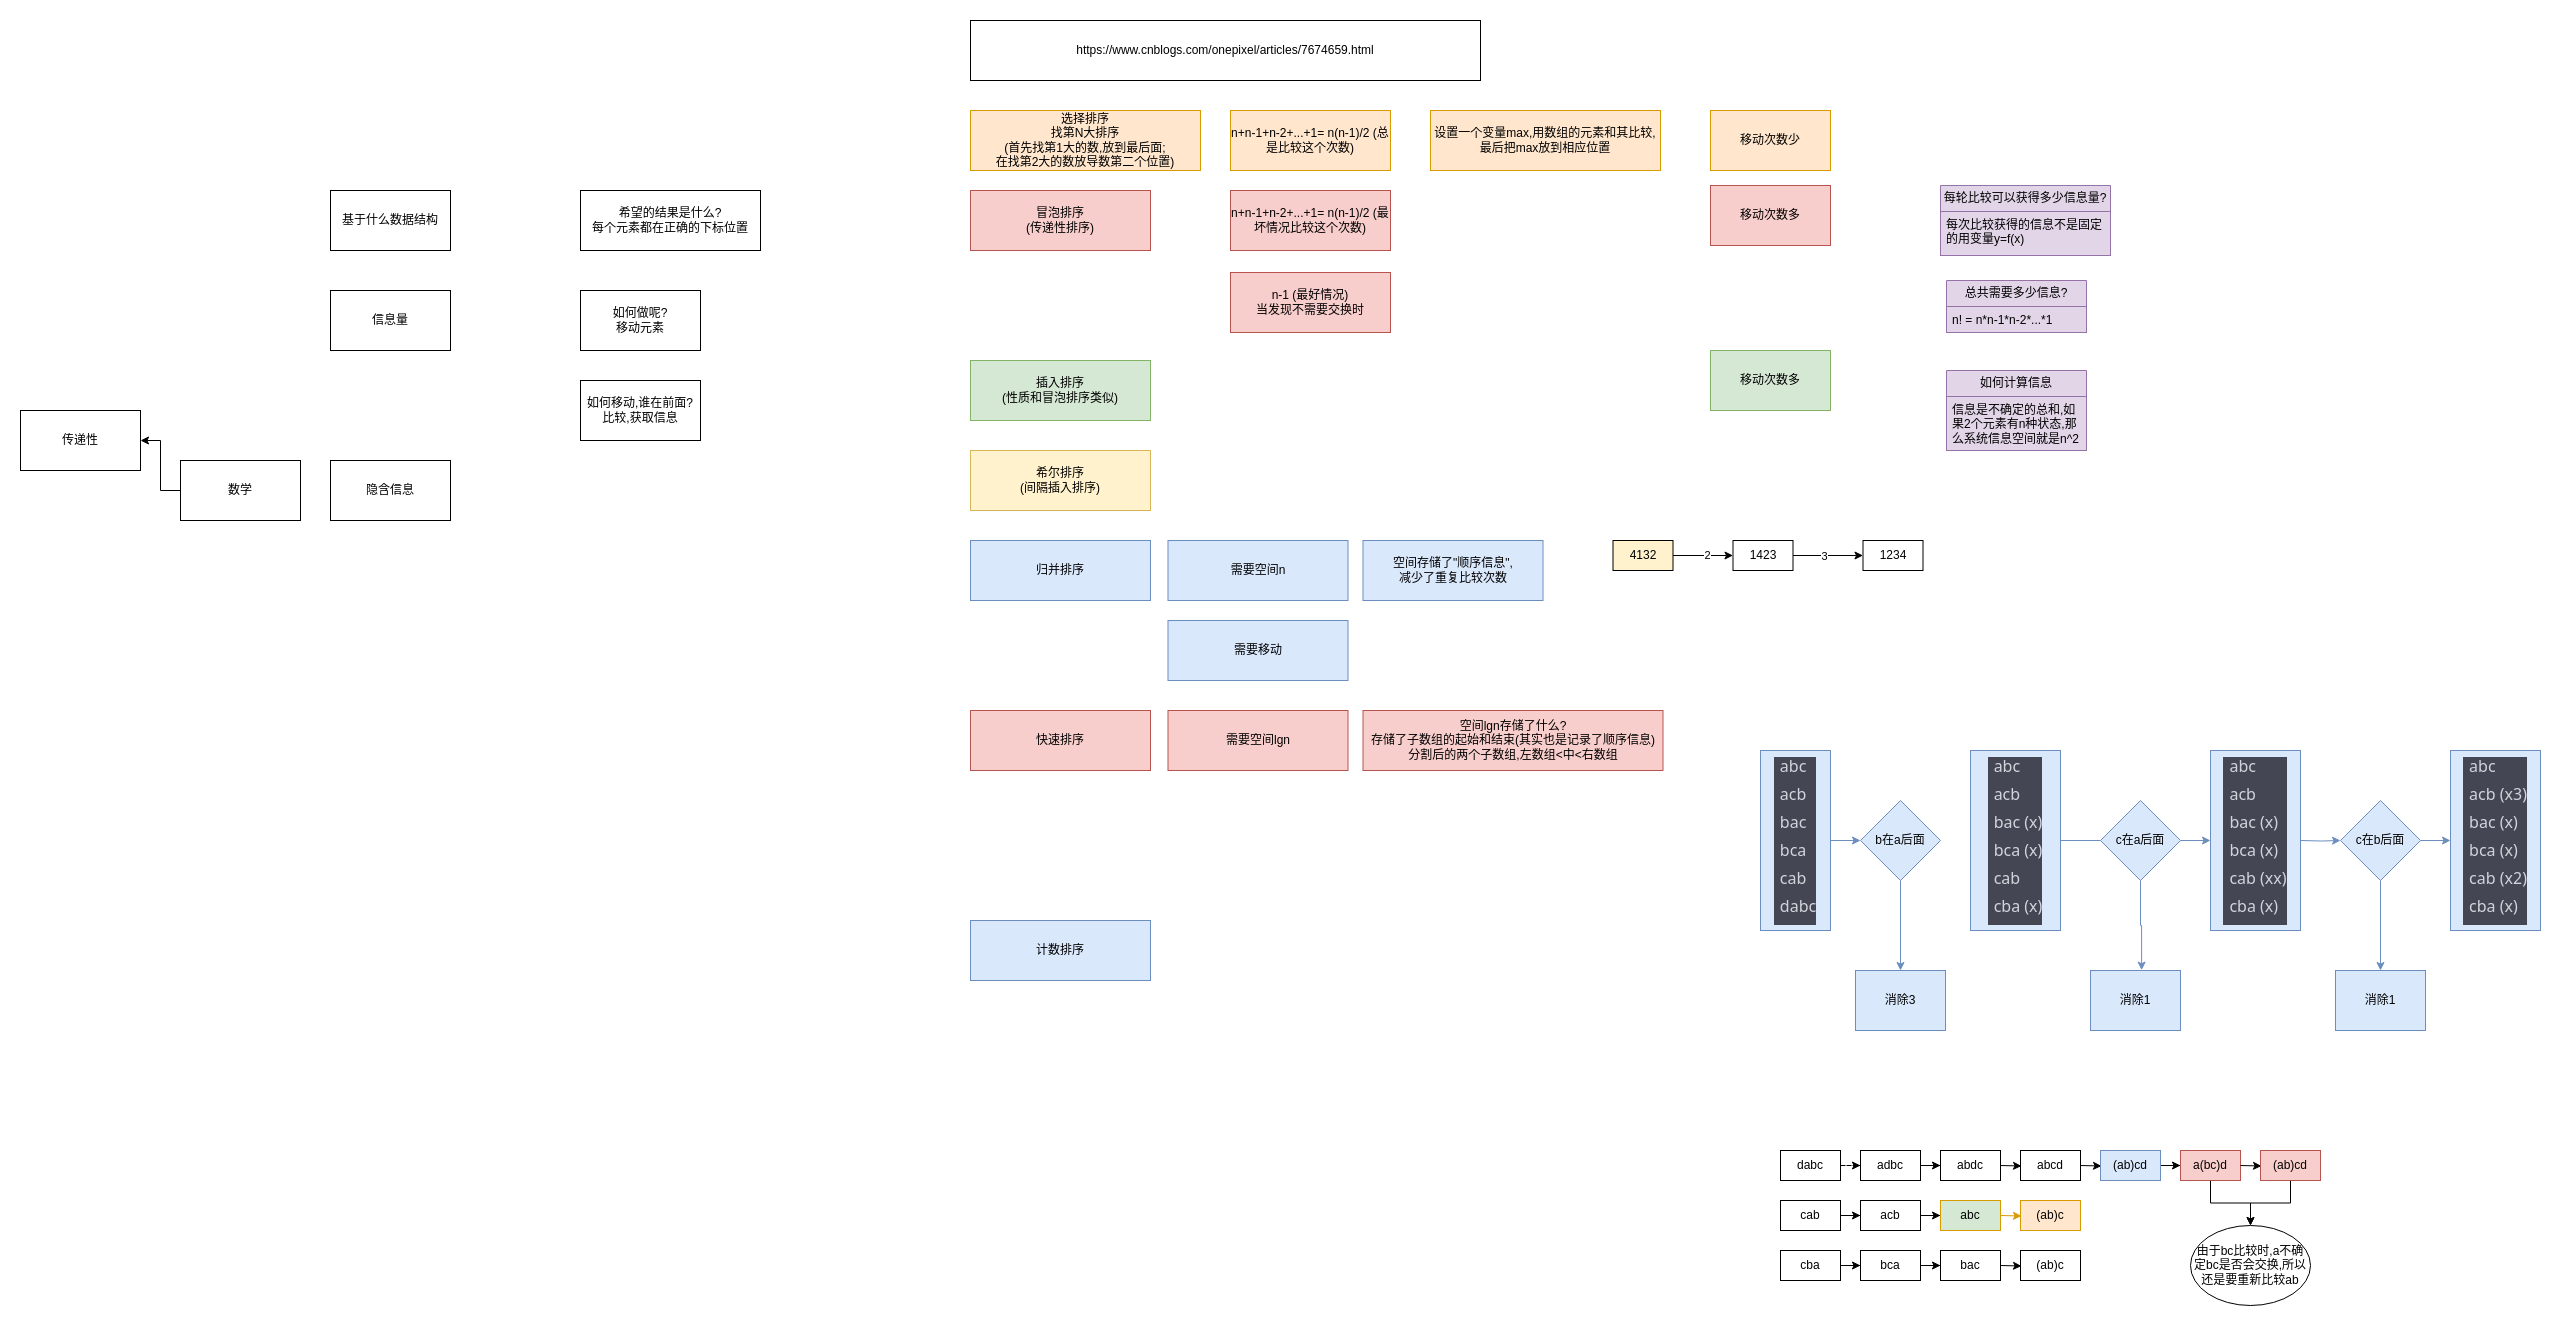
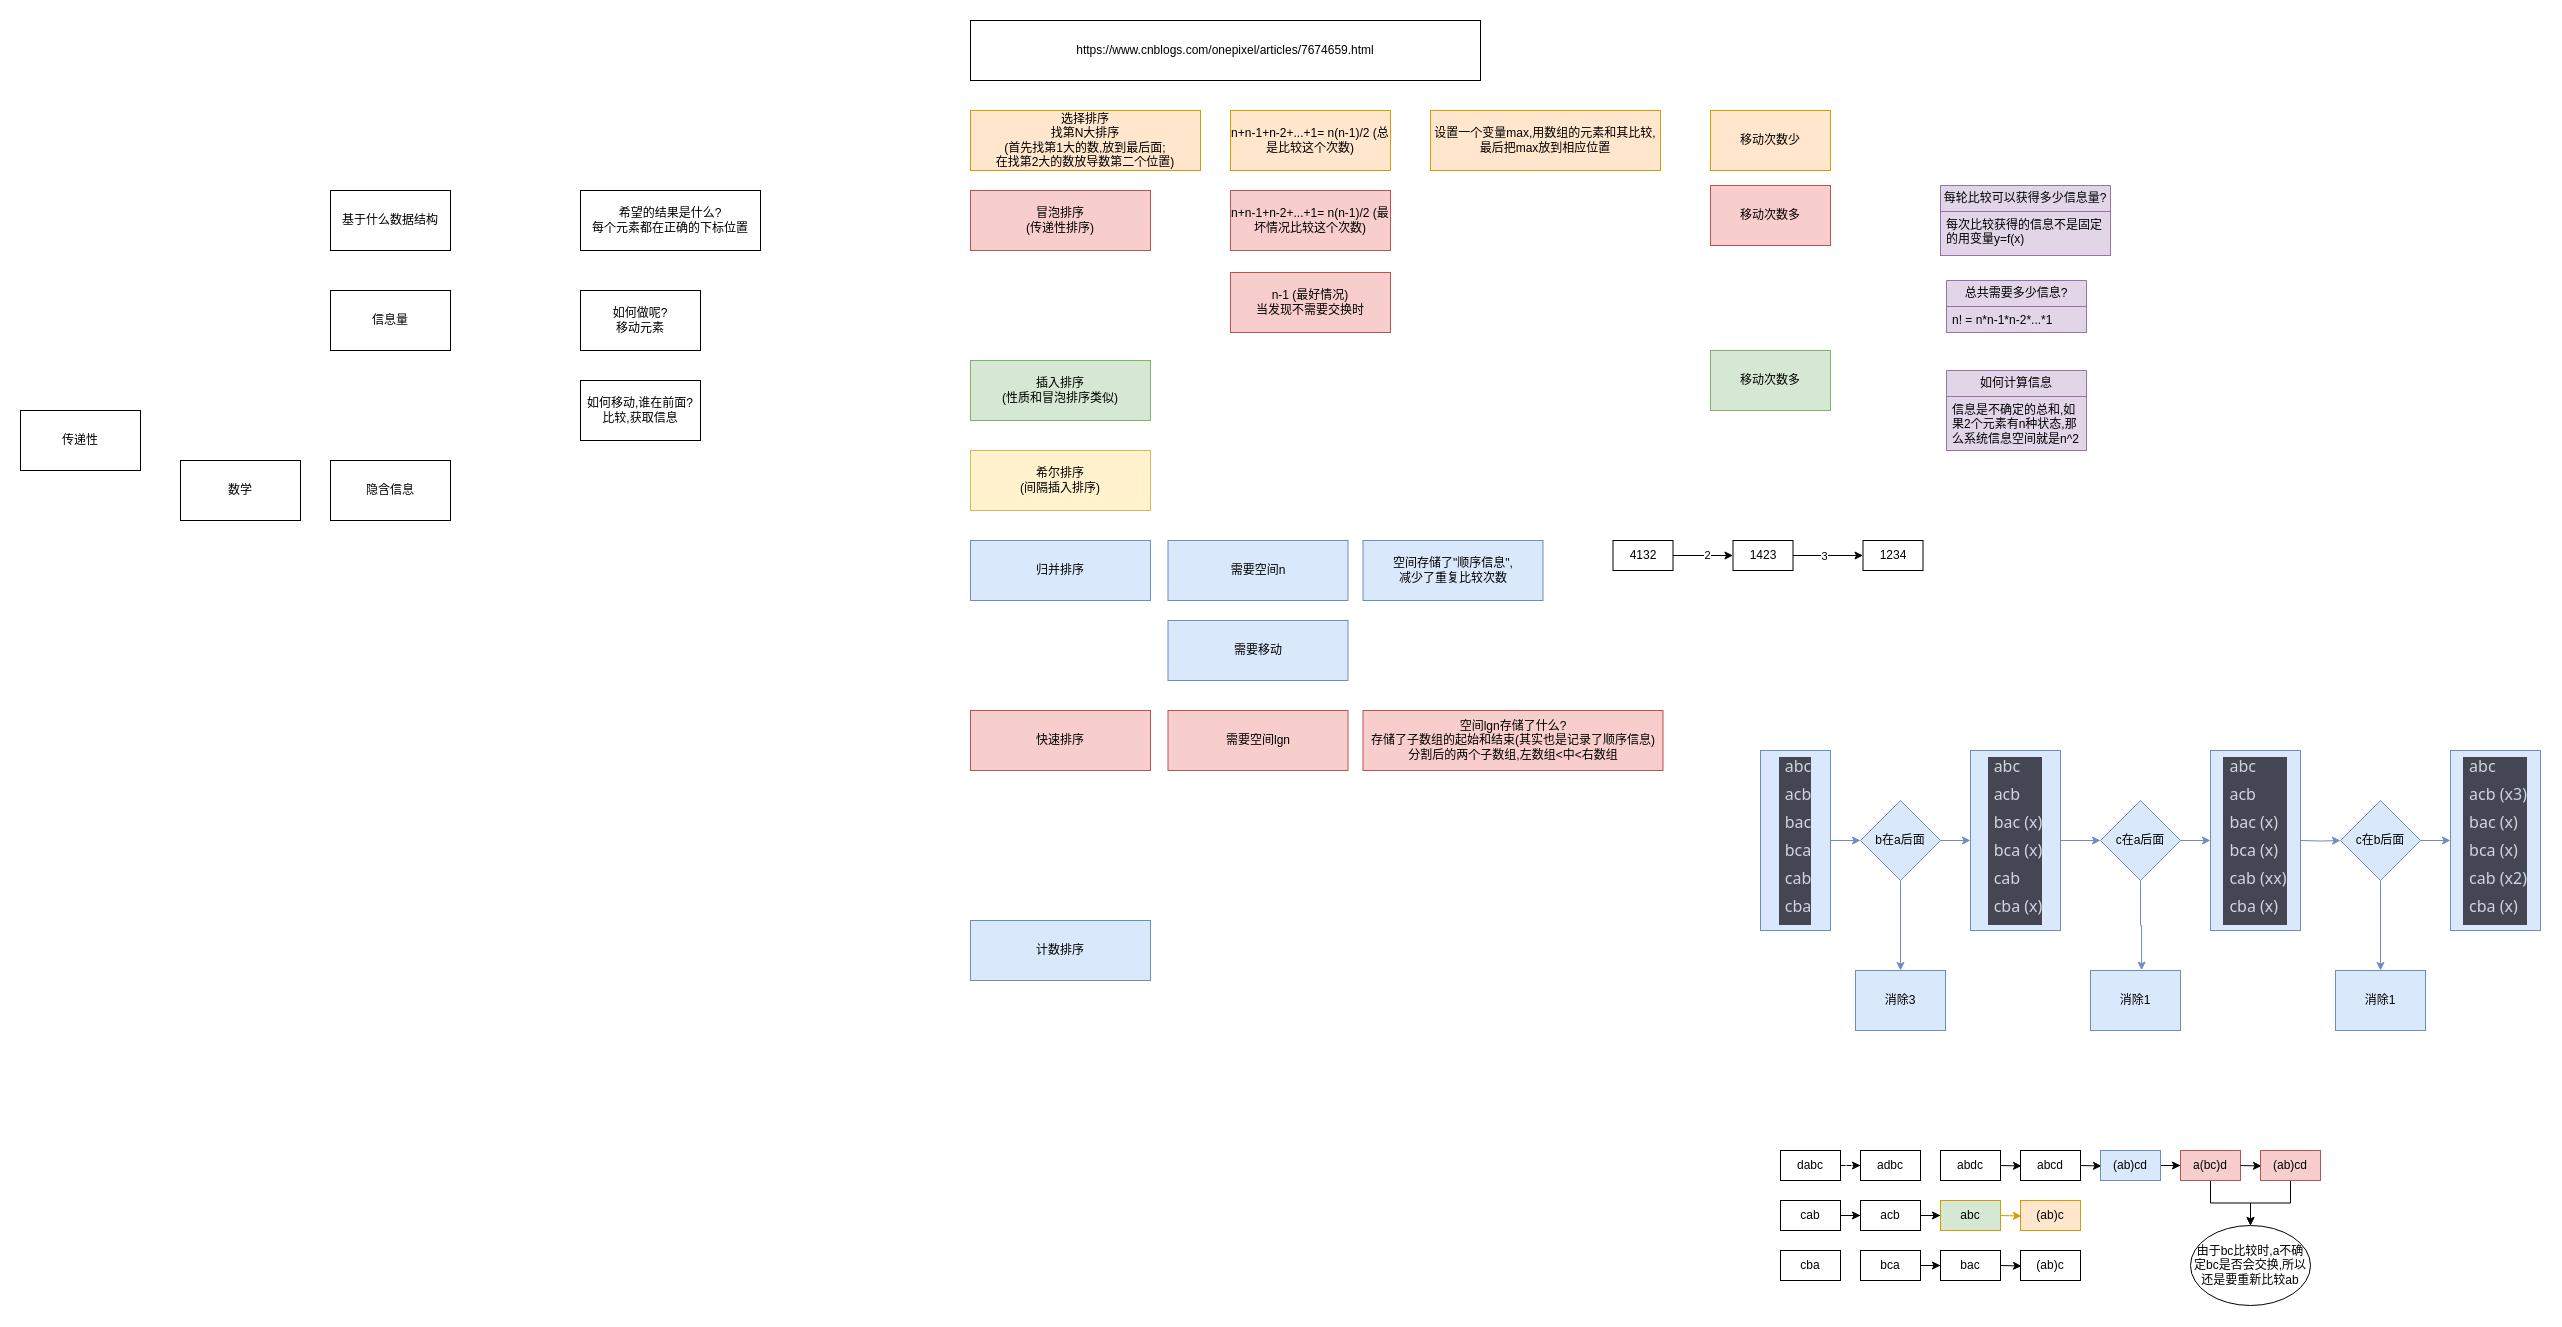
edge "数学" -> "传递性": removed
node "4132": fillcolor #fff2cc -> #ffffff
node "abc acb bac bca cab dabc": label "abc acb bac bca cab dabc" -> "abc acb bac bca cab cba"
edge "b在a后面" -> "abc acb bac (x) bca (x) cab cba (x)": added
edge "abc acb bac (x) bca (x) cab cba (x)" -- "c在a后面": arrowhead none -> classic
edge "adbc" -> "abdc": removed
edge "cba" -> "bca": removed
